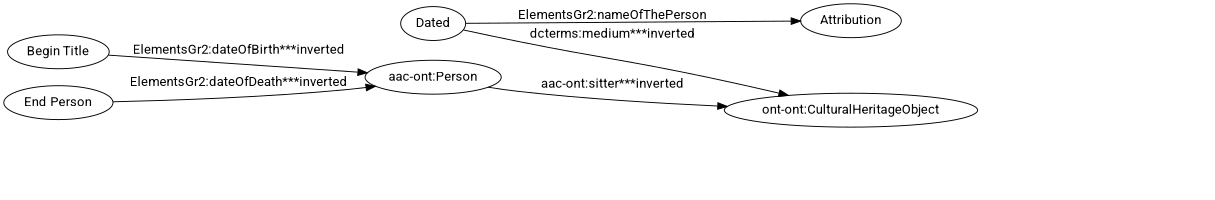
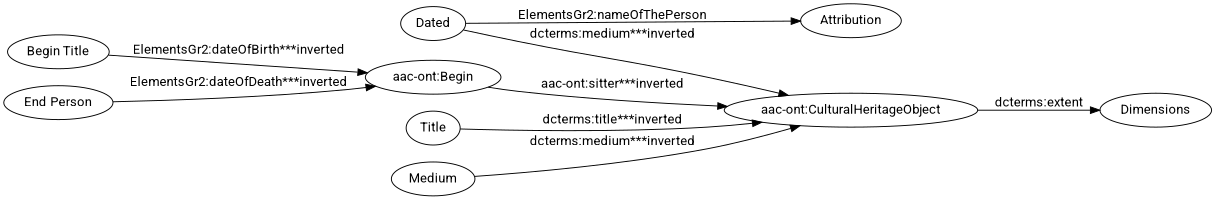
node "aac-ont:Person": label "aac-ont:Person" -> "aac-ont:Begin"
node "ont-ont:CulturalHeritageObject": label "ont-ont:CulturalHeritageObject" -> "aac-ont:CulturalHeritageObject"
node "Dimensions": added
node "Title": added
node "Medium": added
